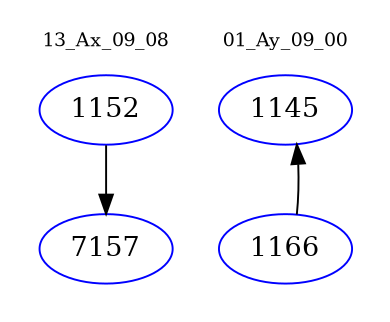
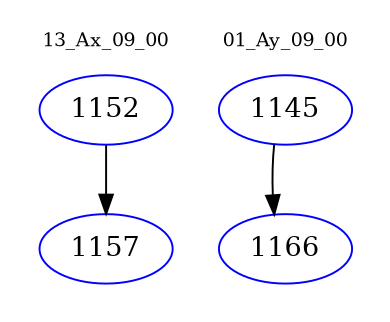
cluster "13_Ax_09_08": label "13_Ax_09_08" -> "13_Ax_09_00"
edge "1166" -> "1145": reversed
node "7157": label "7157" -> "1157"
